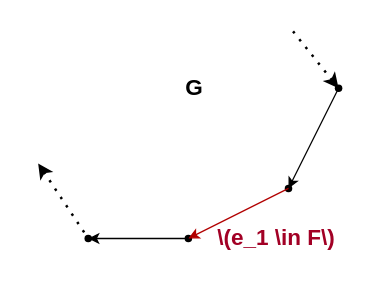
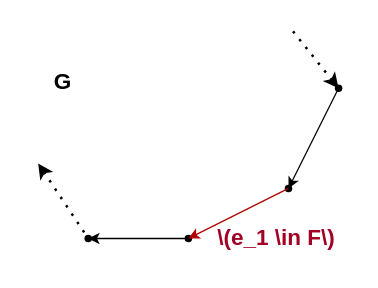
node "G": moved (194, 88) -> (63, 82)
